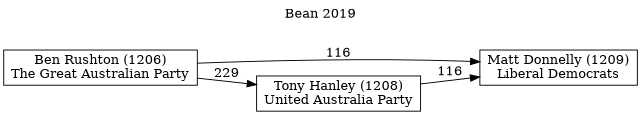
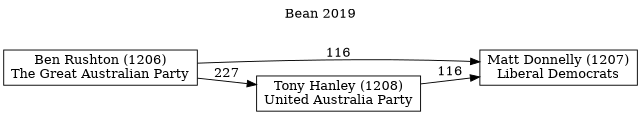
node "Matt Donnelly (1209) Liberal Democrats": label "Matt Donnelly (1209) Liberal Democrats" -> "Matt Donnelly (1207) Liberal Democrats"
edge "Ben Rushton (1206) The Great Australian Party" -> "Tony Hanley (1208) United Australia Party": label "229" -> "227"
